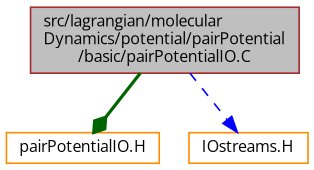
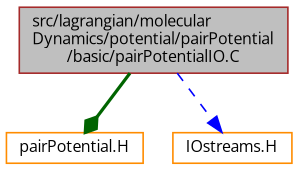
node "pairPotentialIO.H": label "pairPotentialIO.H" -> "pairPotential.H"
